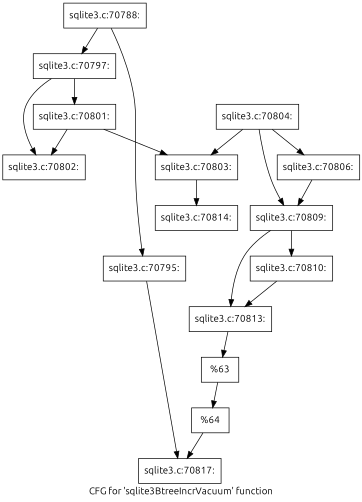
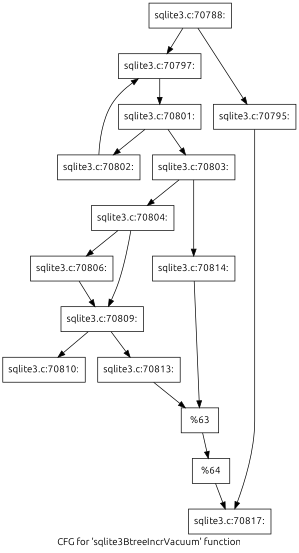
edge "sqlite3.c:70797:" -> "sqlite3.c:70802:": reversed
edge "sqlite3.c:70804:" -> "sqlite3.c:70803:": reversed
edge "sqlite3.c:70810:" -> "sqlite3.c:70813:": removed
edge "sqlite3.c:70814:" -> "%63": added
